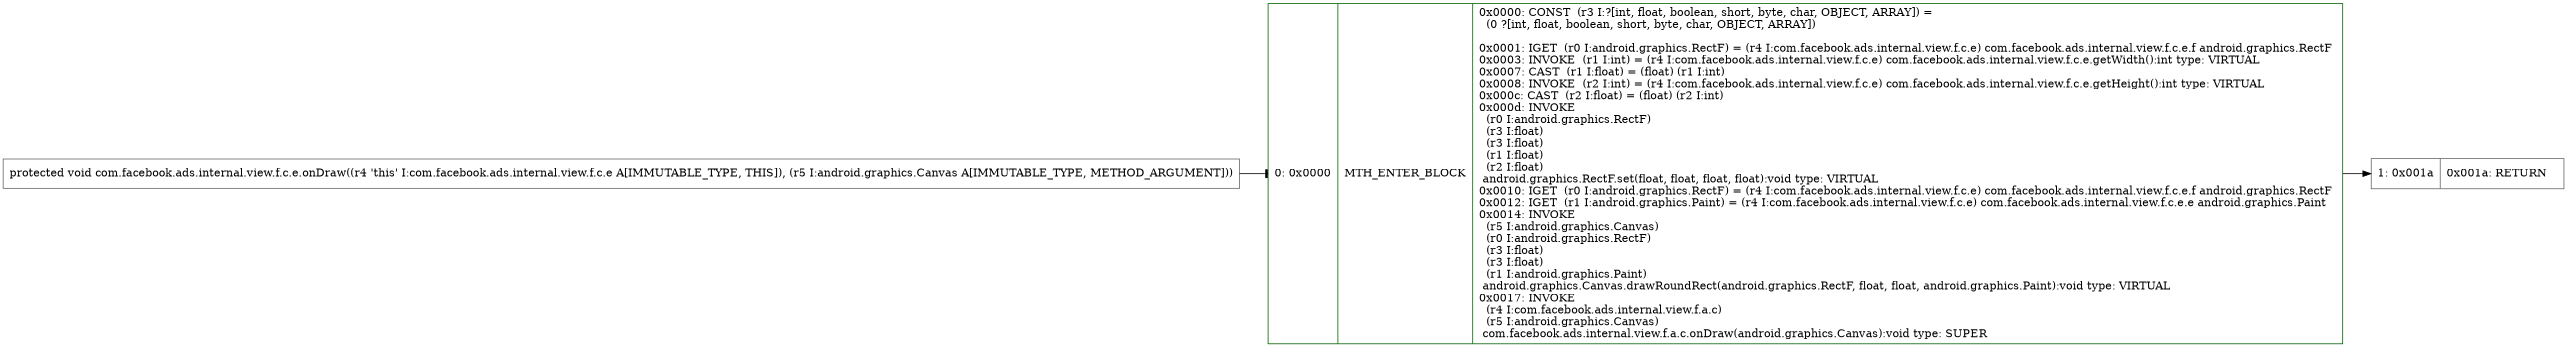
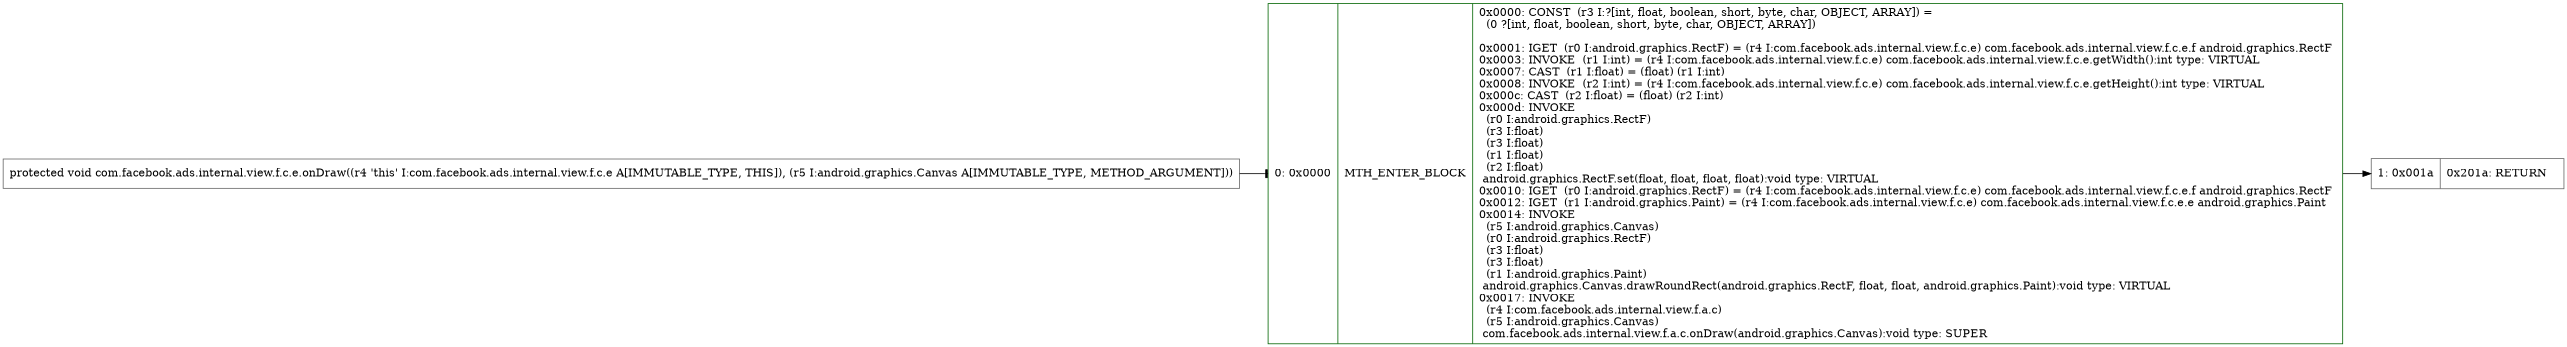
node "1: 0x001a": text "0x001a: RETURN" -> "0x201a: RETURN"
